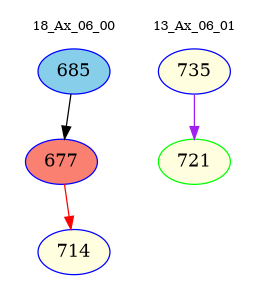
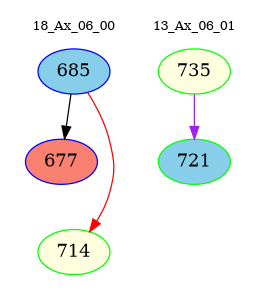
node "735": color blue -> green
node "721": fillcolor lightyellow -> skyblue
edge "677" -> "714": now "685" -> "714"
node "714": color blue -> green
